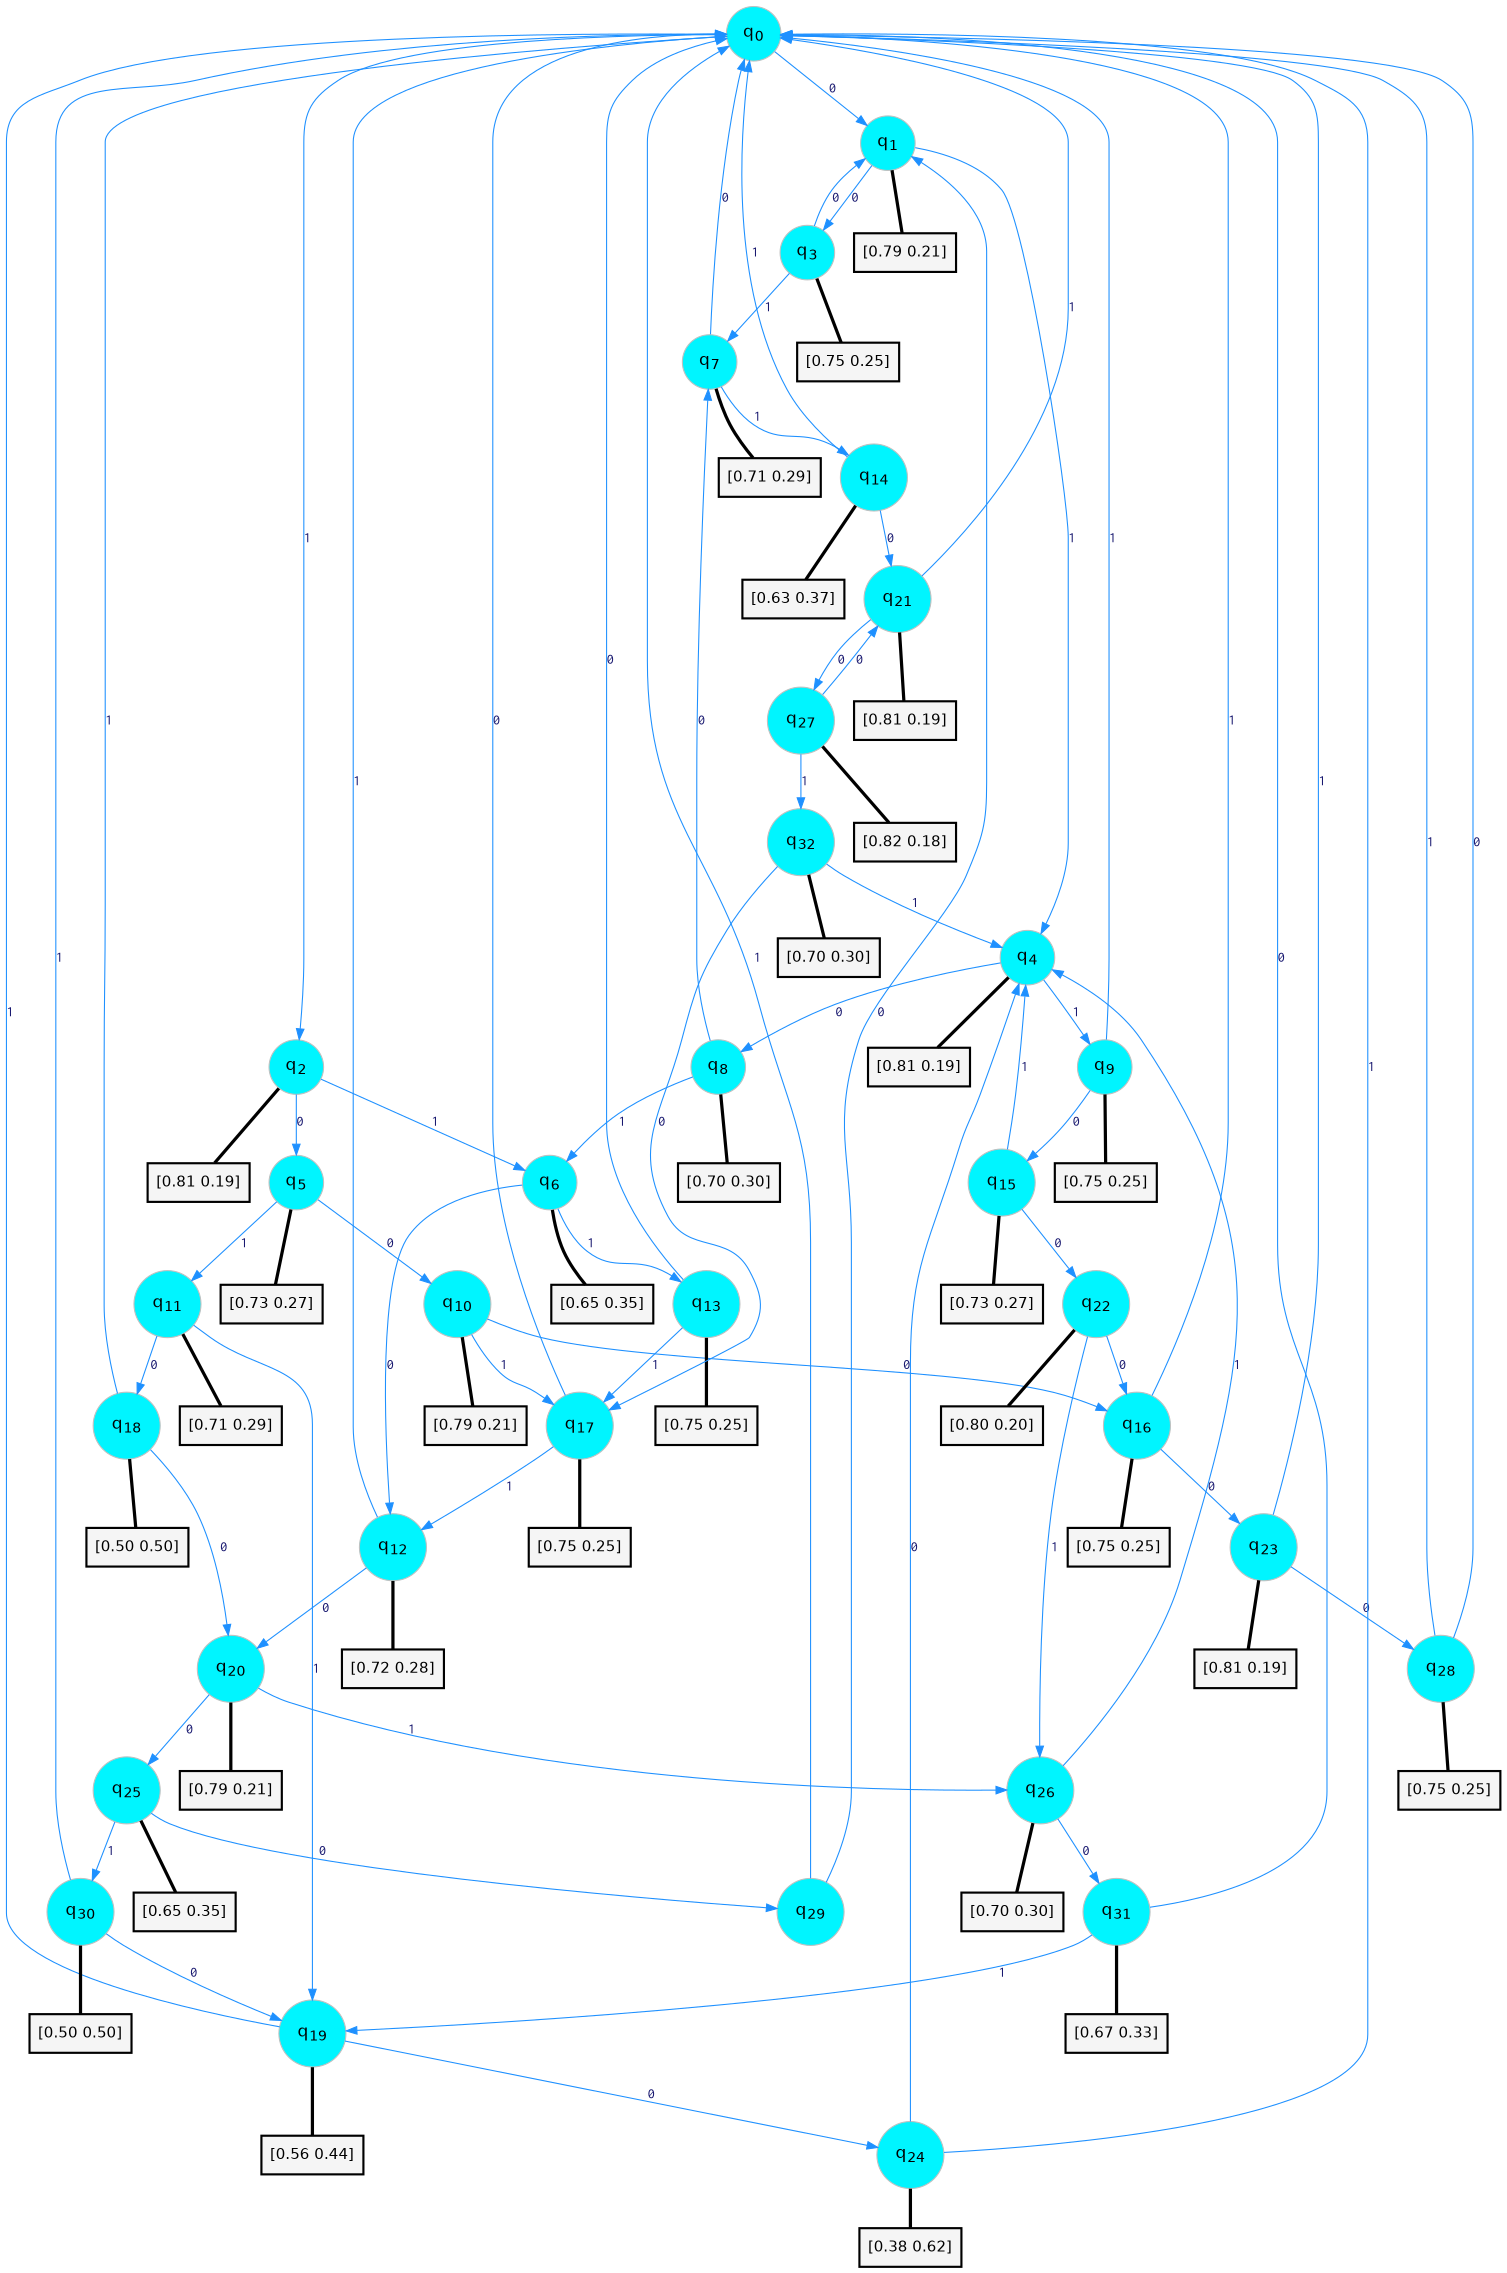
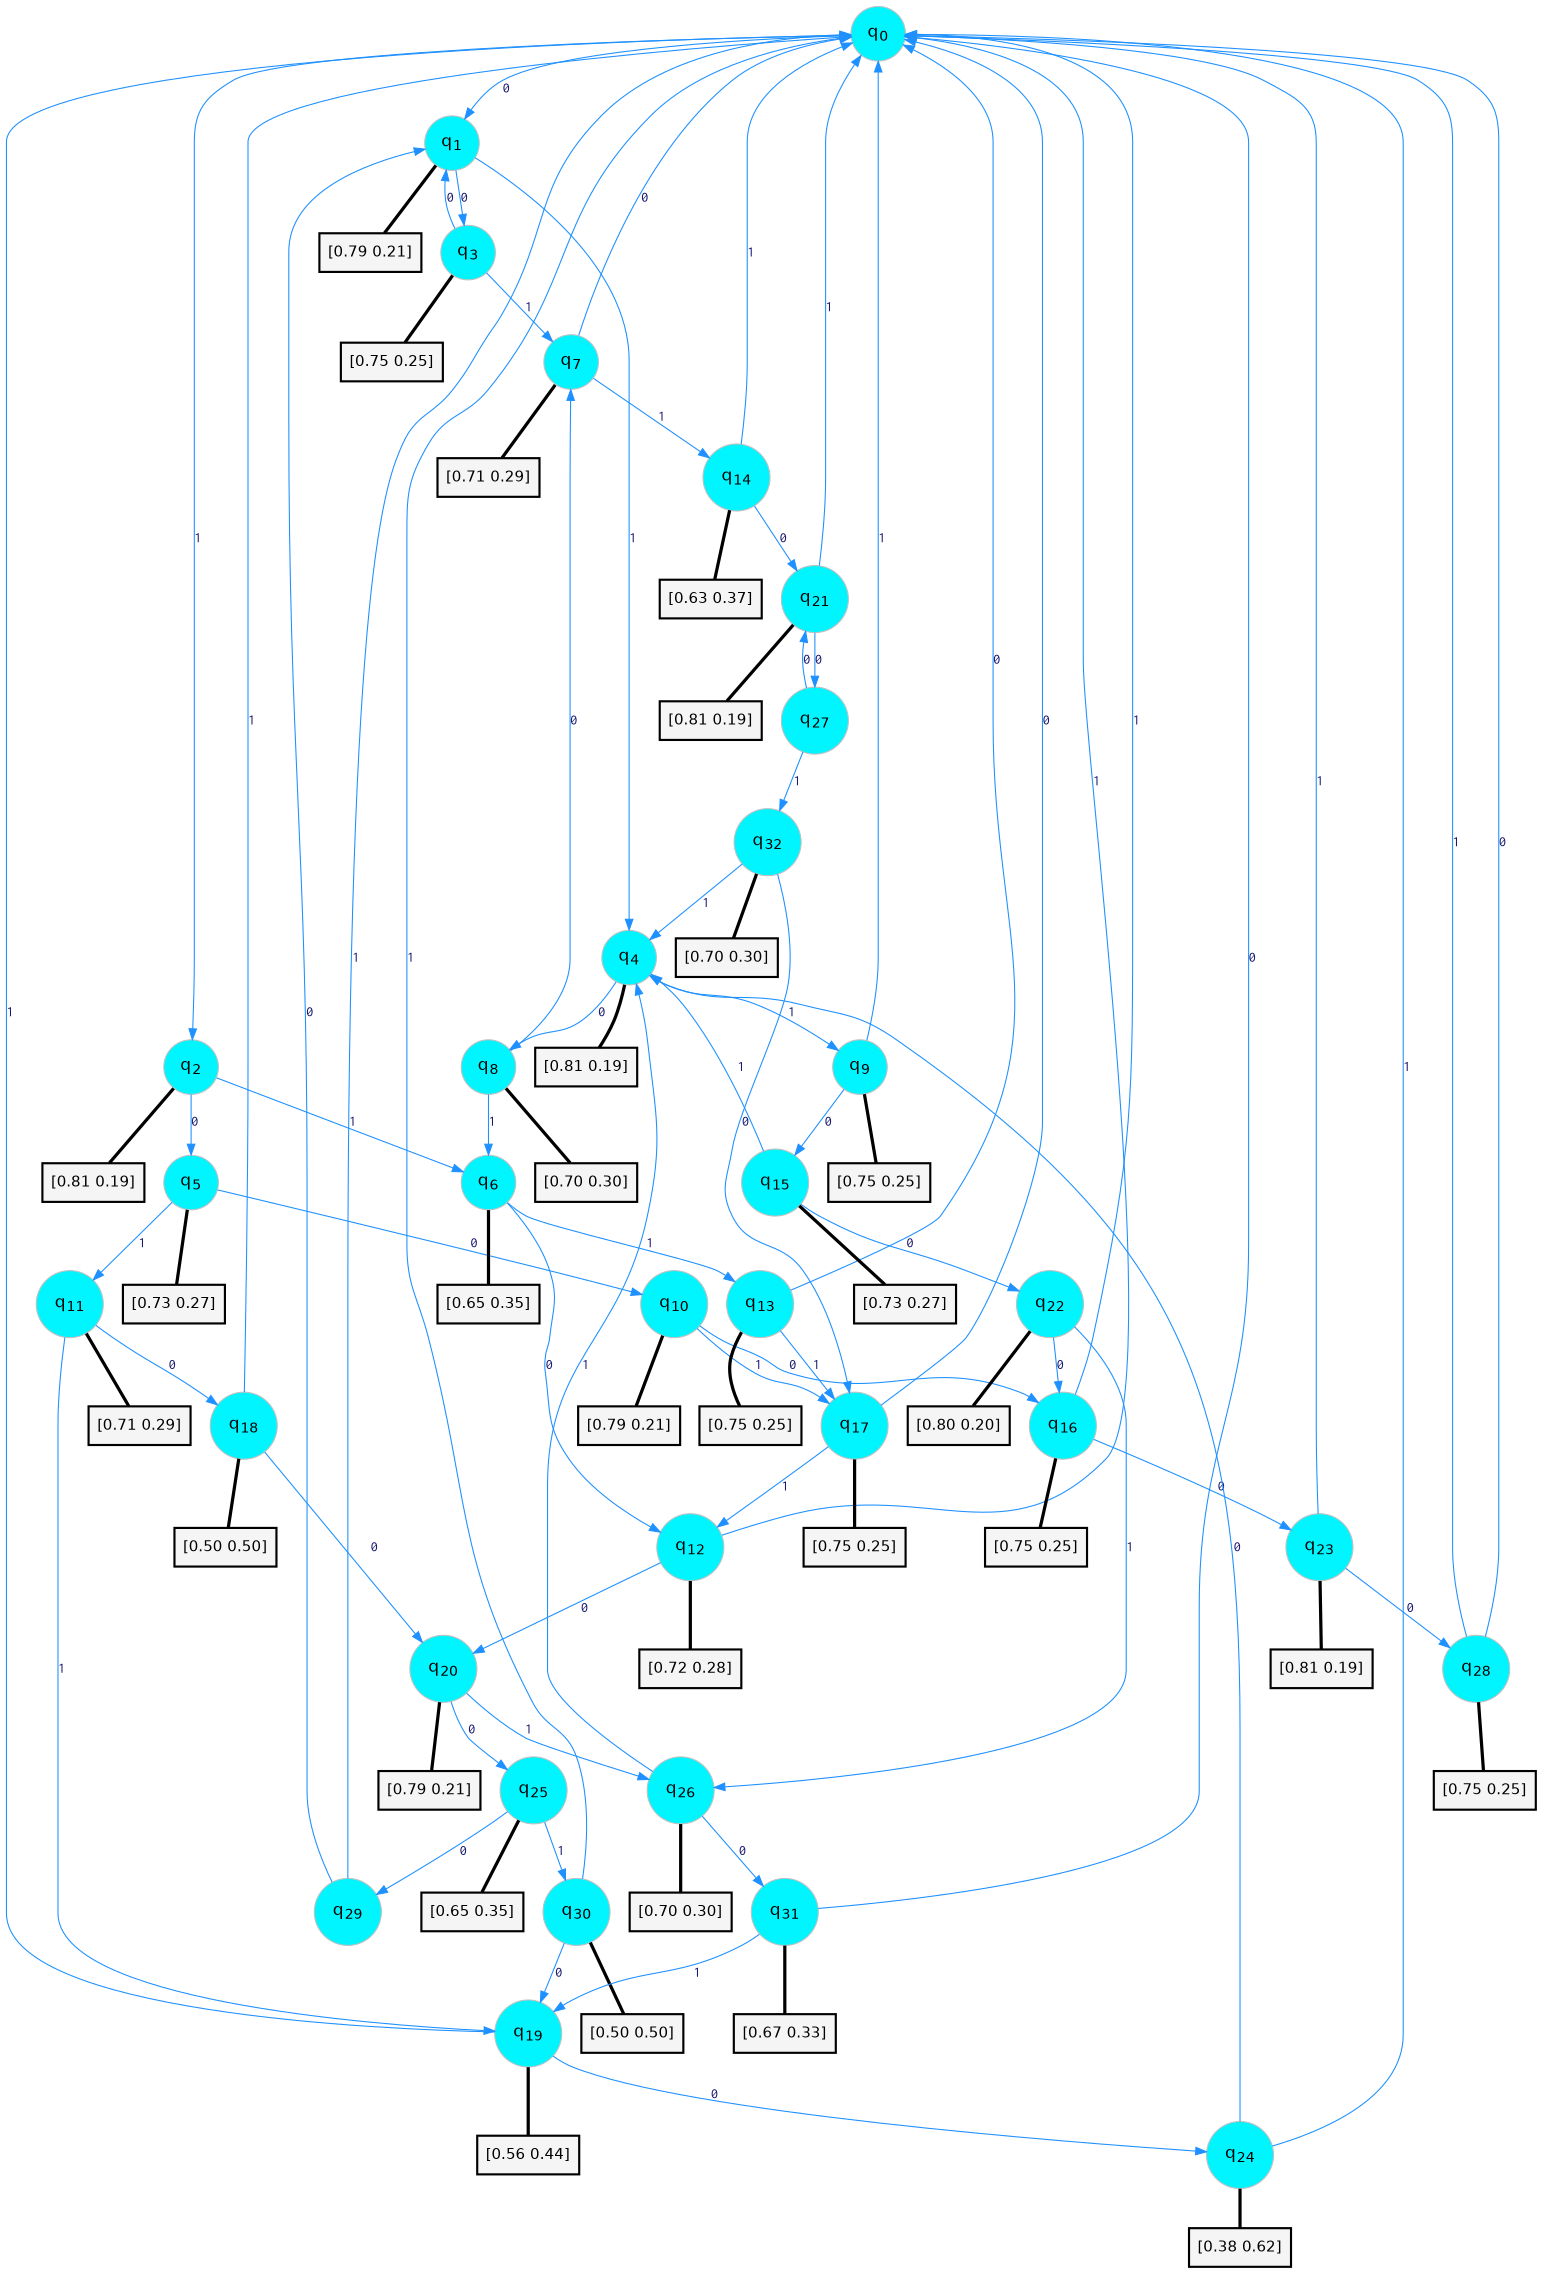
node "[0.82 0.18]": removed
